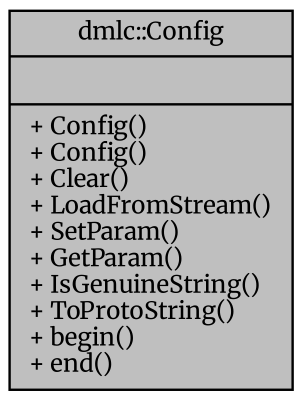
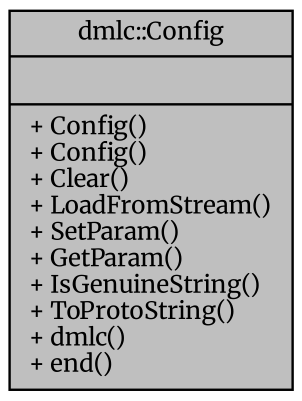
node "dmlc::Config": text "+ begin()" -> "+ dmlc()"
